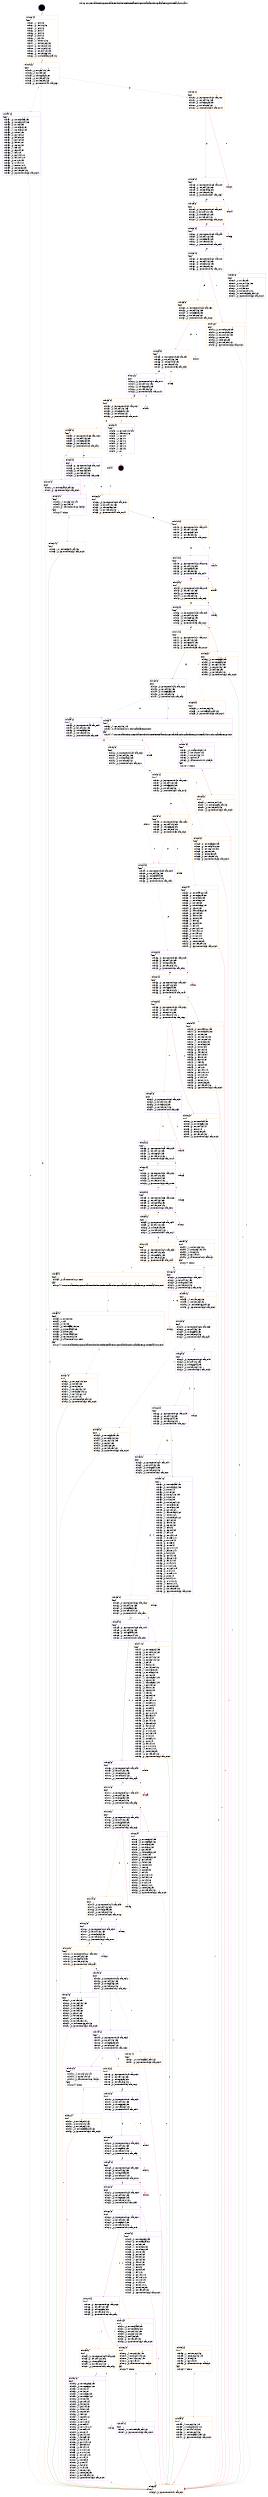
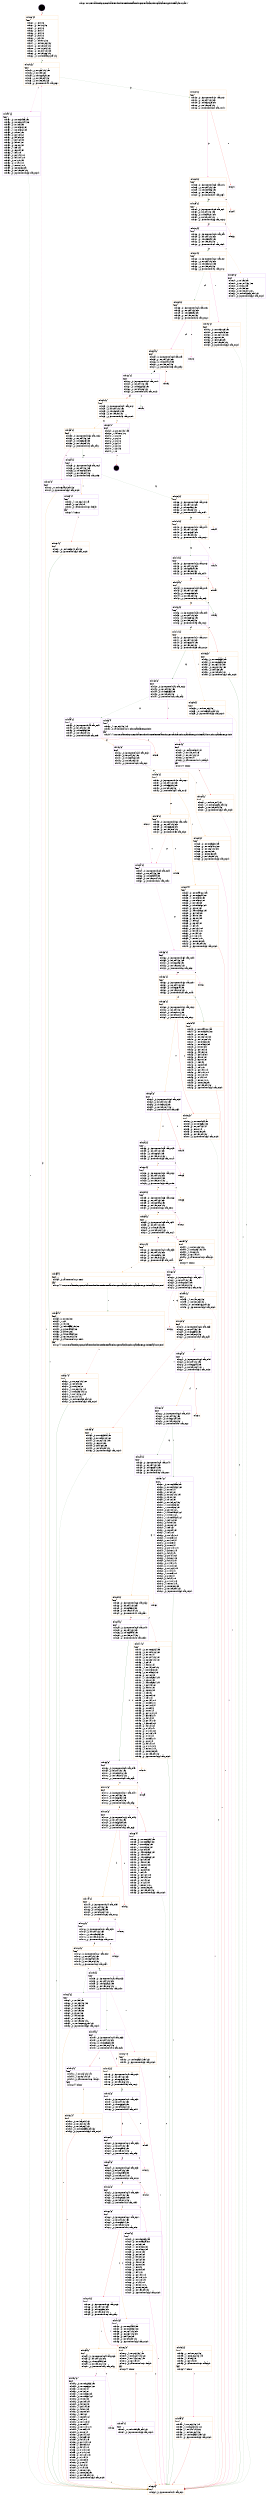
edge "0x4024f4" -> "0x4013e6 [28]": reversed
